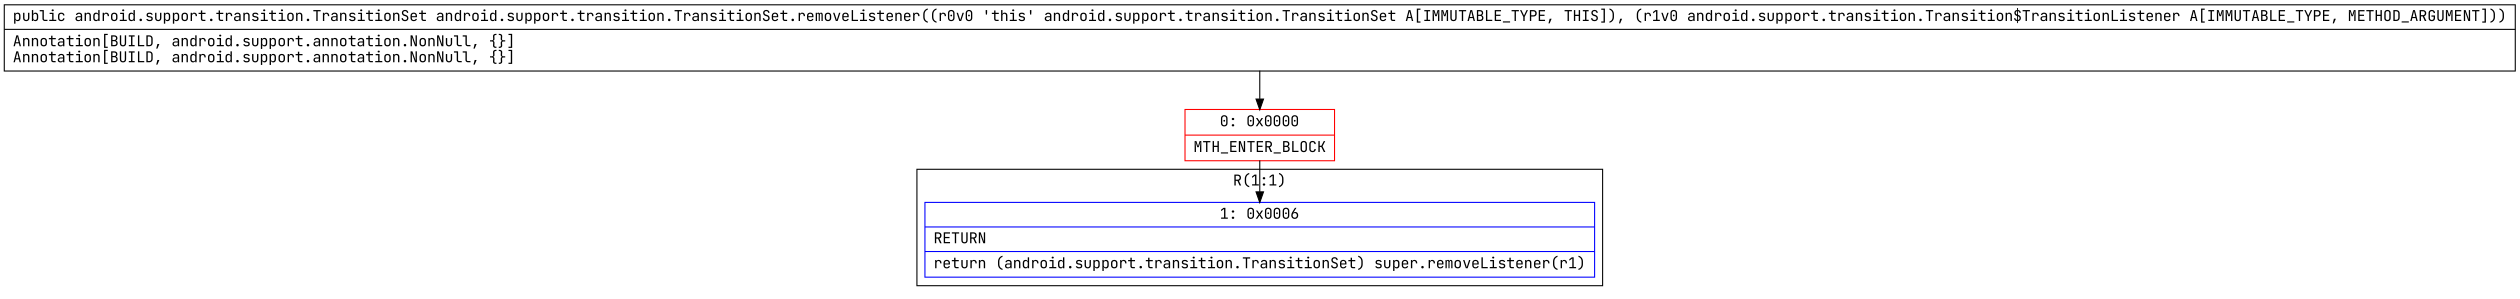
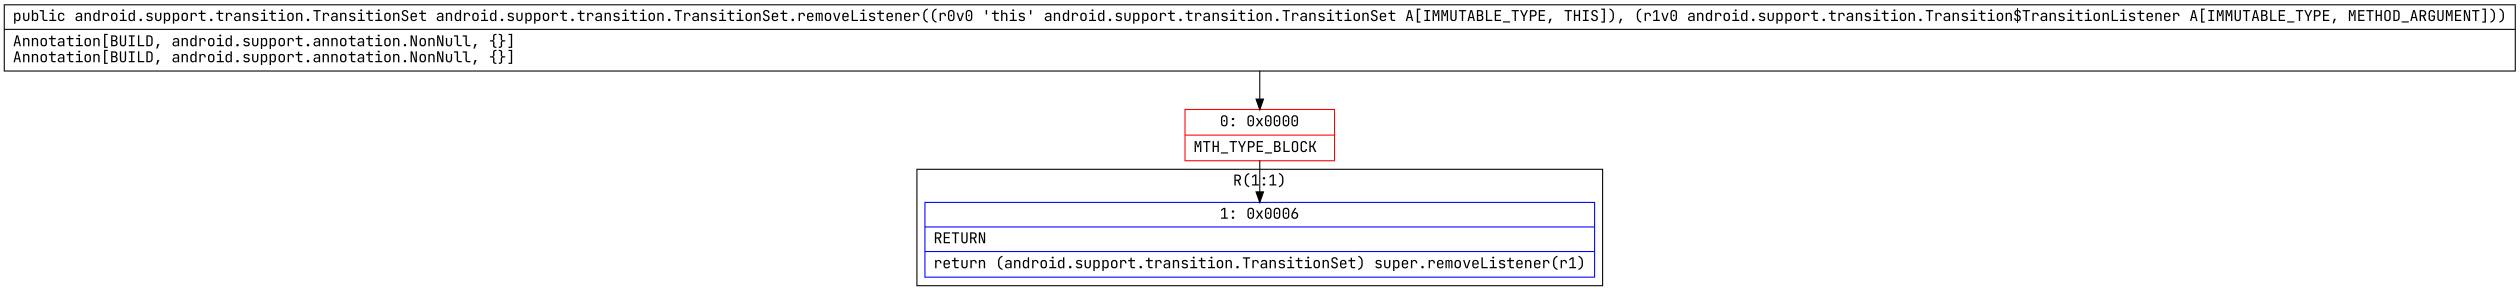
node "0: 0x0000": text "MTH_ENTER_BLOCK" -> "MTH_TYPE_BLOCK"
